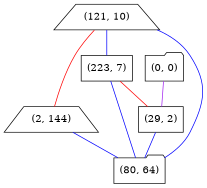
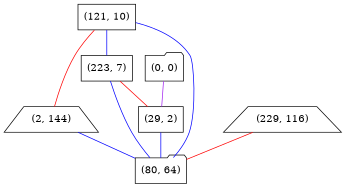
node "(121, 10)": shape trapezium -> box
node "(229, 116)": added
